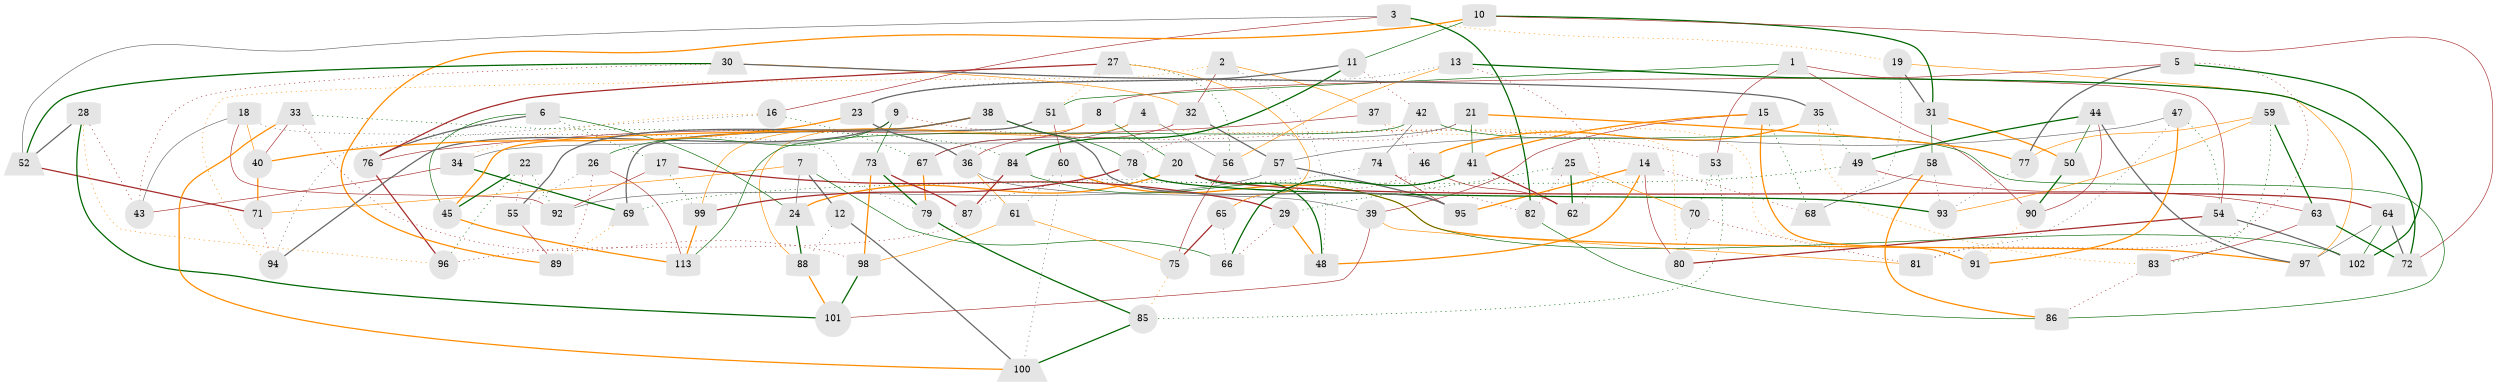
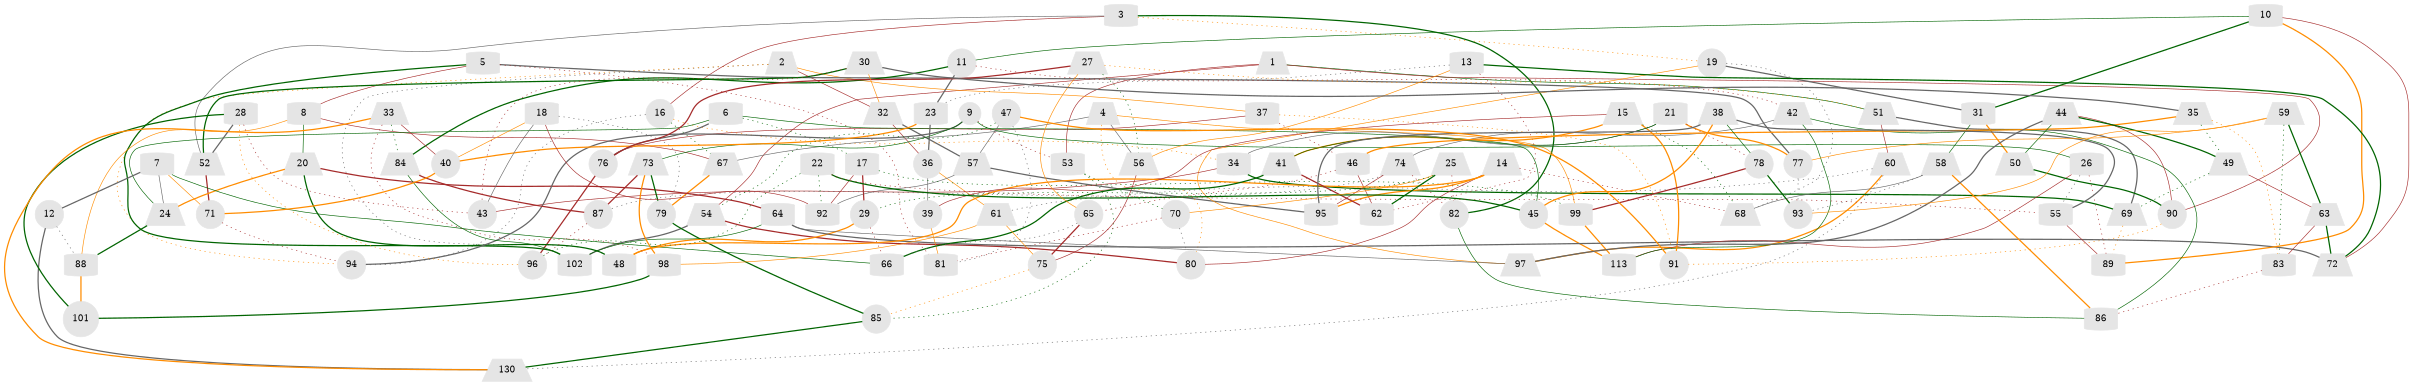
edge "39" -- "101": removed
node "100": label "100" -> "130"
